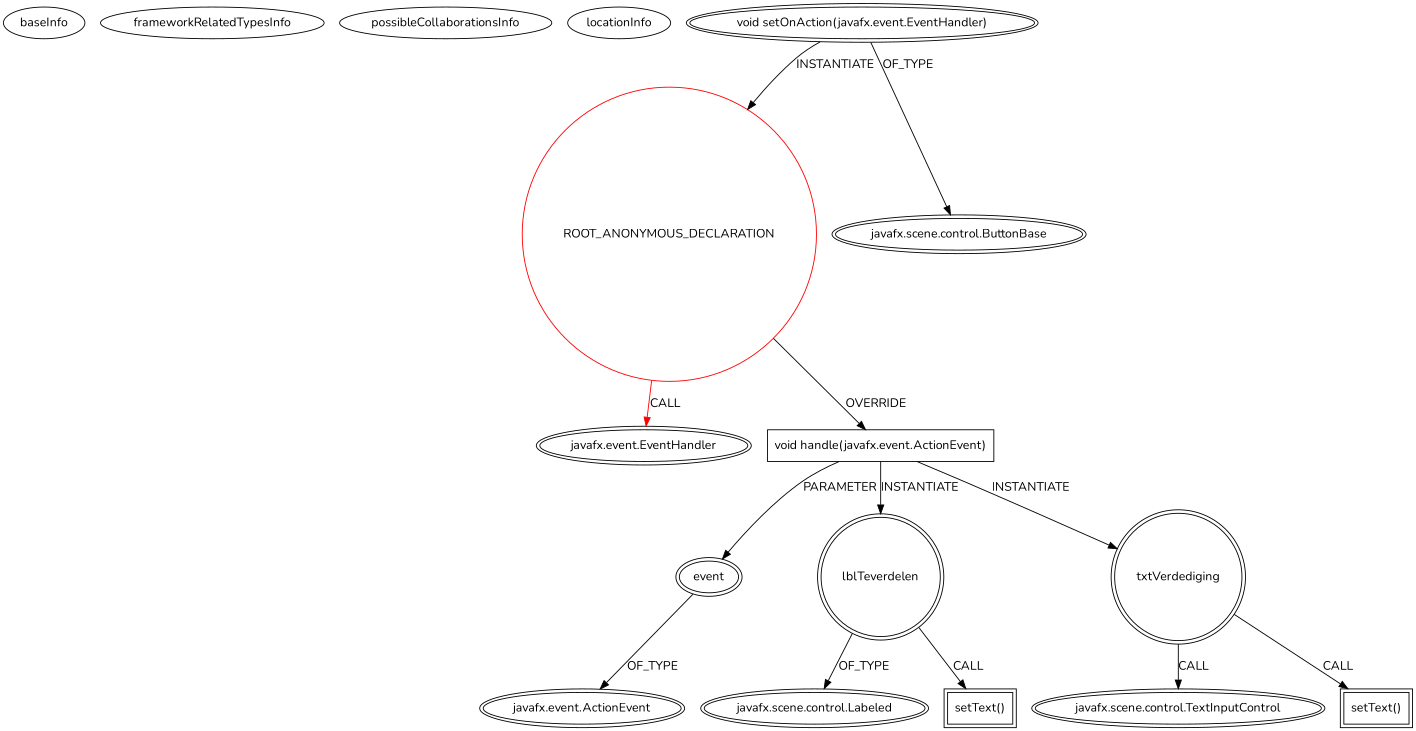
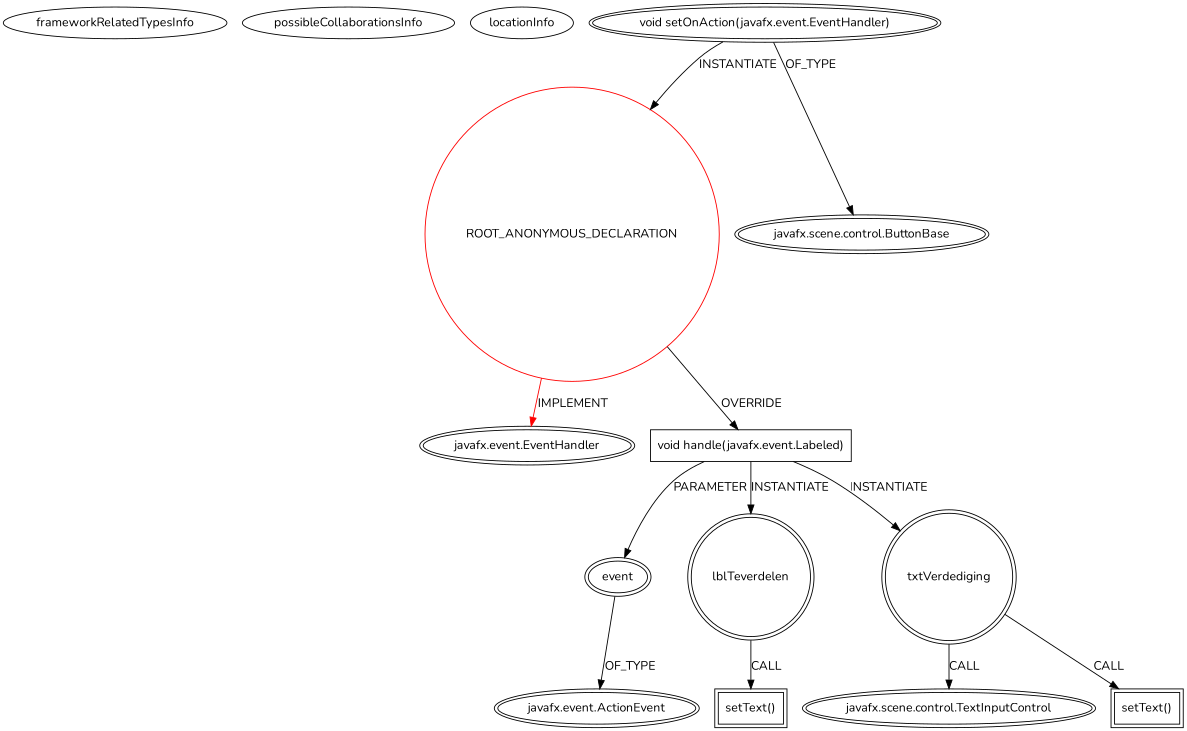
node "baseInfo": removed
edge "ROOT_ANONYMOUS_DECLARATION" -> "javafx.event.EventHandler": label "CALL" -> "IMPLEMENT"
node "void handle(javafx.event.ActionEvent)": label "void handle(javafx.event.ActionEvent)" -> "void handle(javafx.event.Labeled)"
node "javafx.scene.control.Labeled": removed
